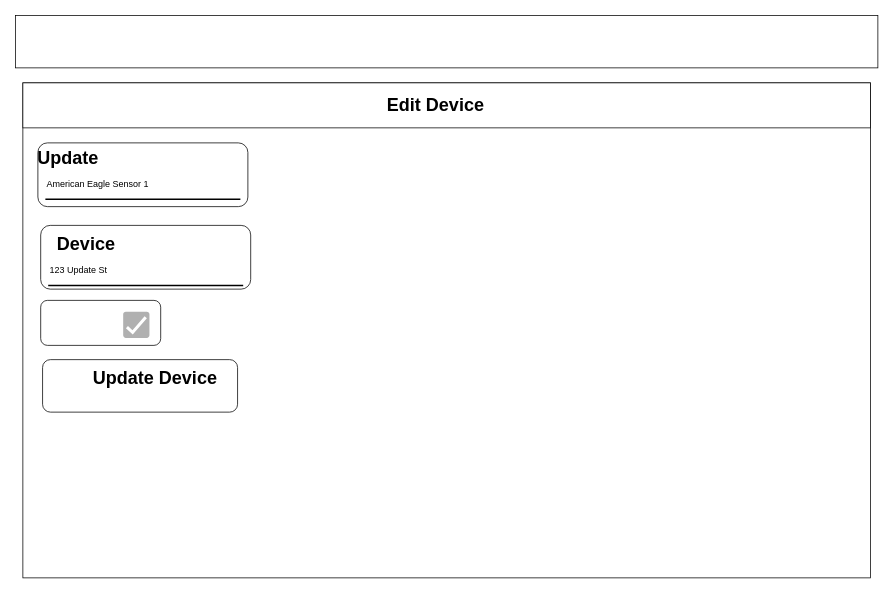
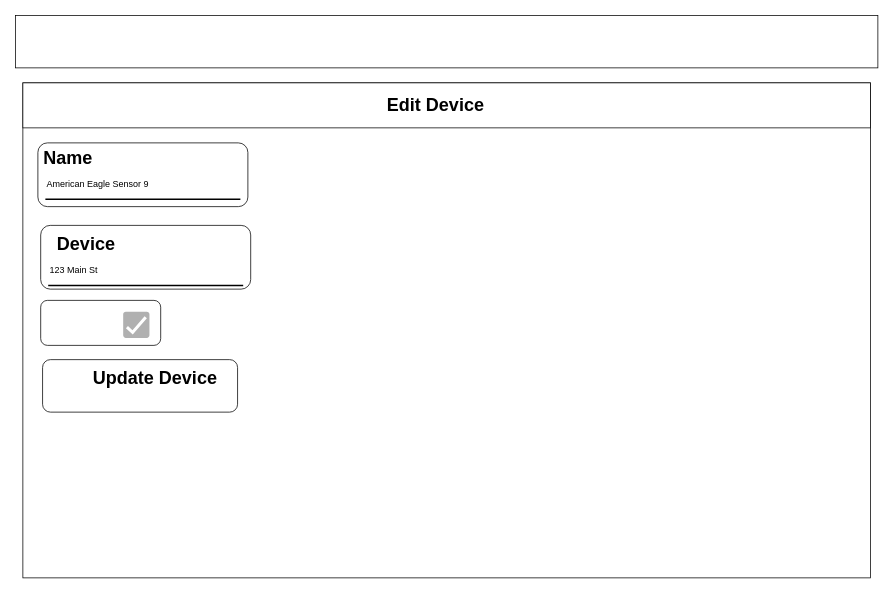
node "Update": label "Update" -> "Name"
node "American Eagle Sensor 1": label "American Eagle Sensor 1" -> "American Eagle Sensor 9"
node "123 Update St": label "123 Update St" -> "123 Main St"
